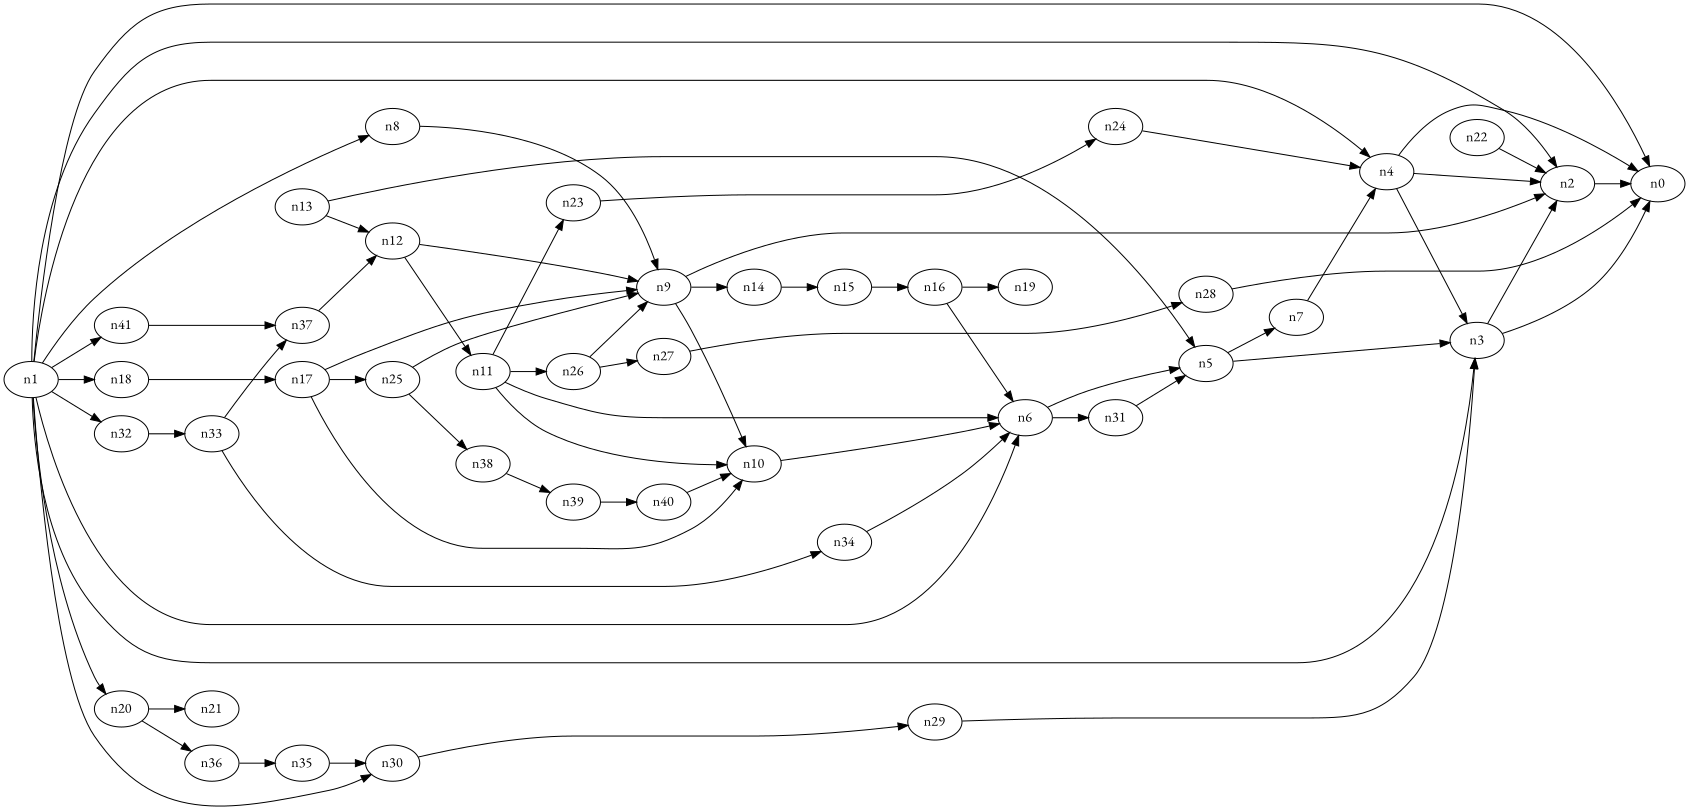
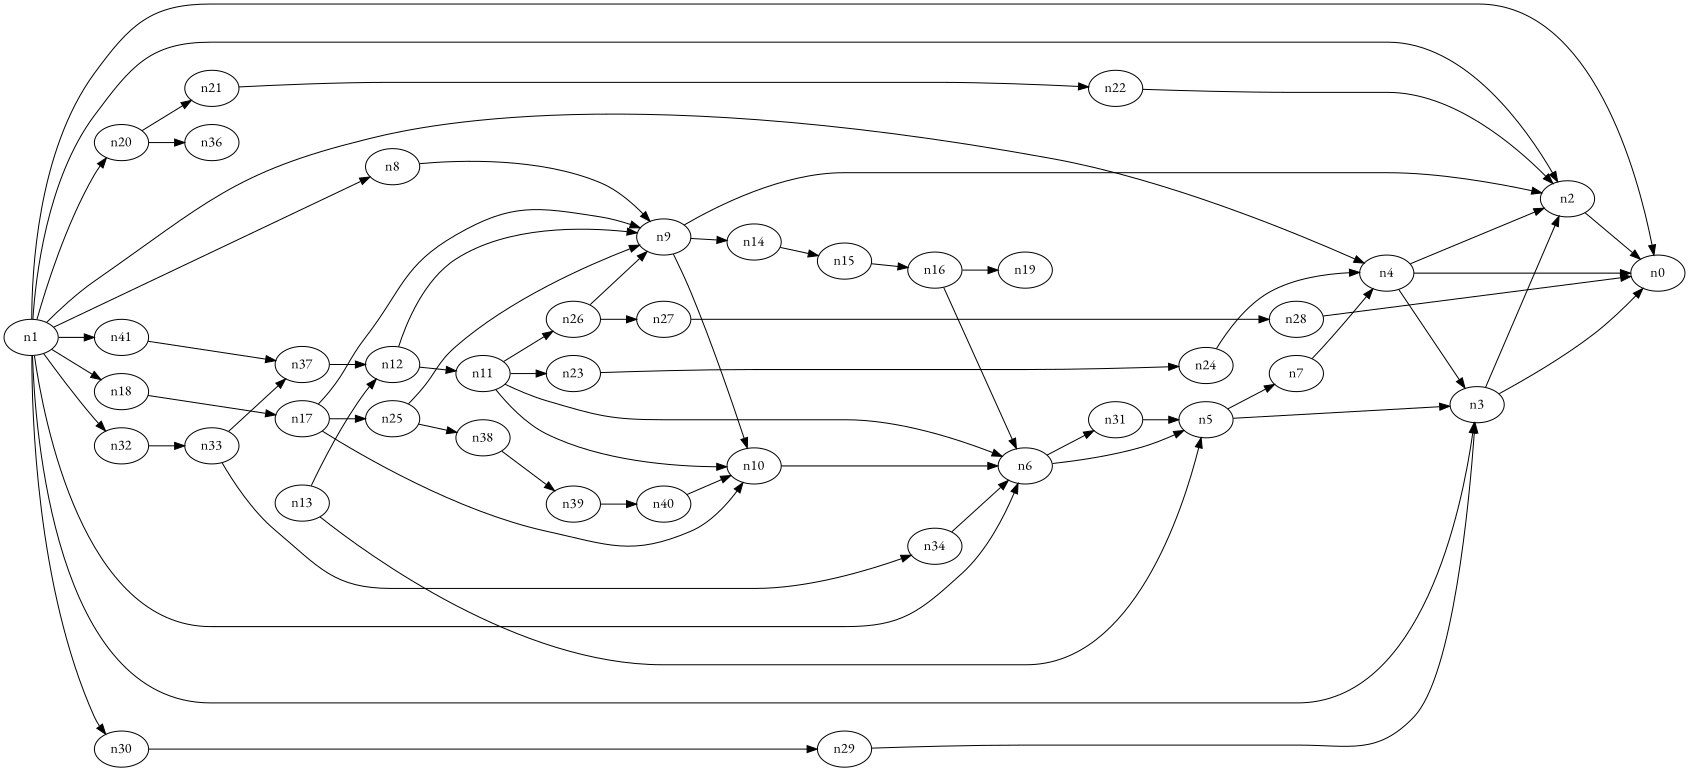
edge "n21" -> "n22": added
node "n35": removed
